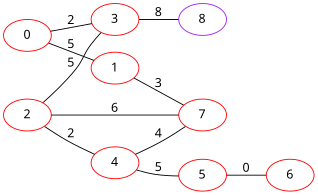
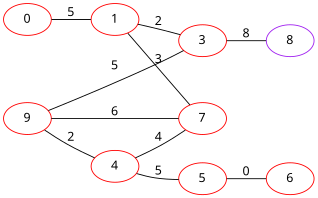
edge "3" -- "0": now "3" -- "1"
node "2": label "2" -> "9"
